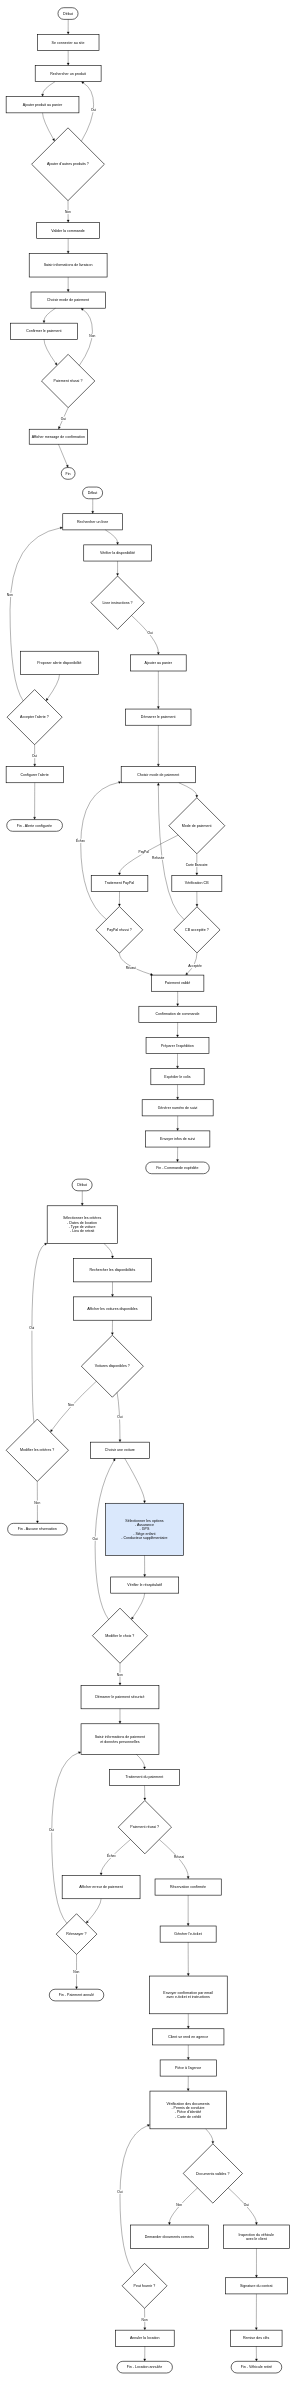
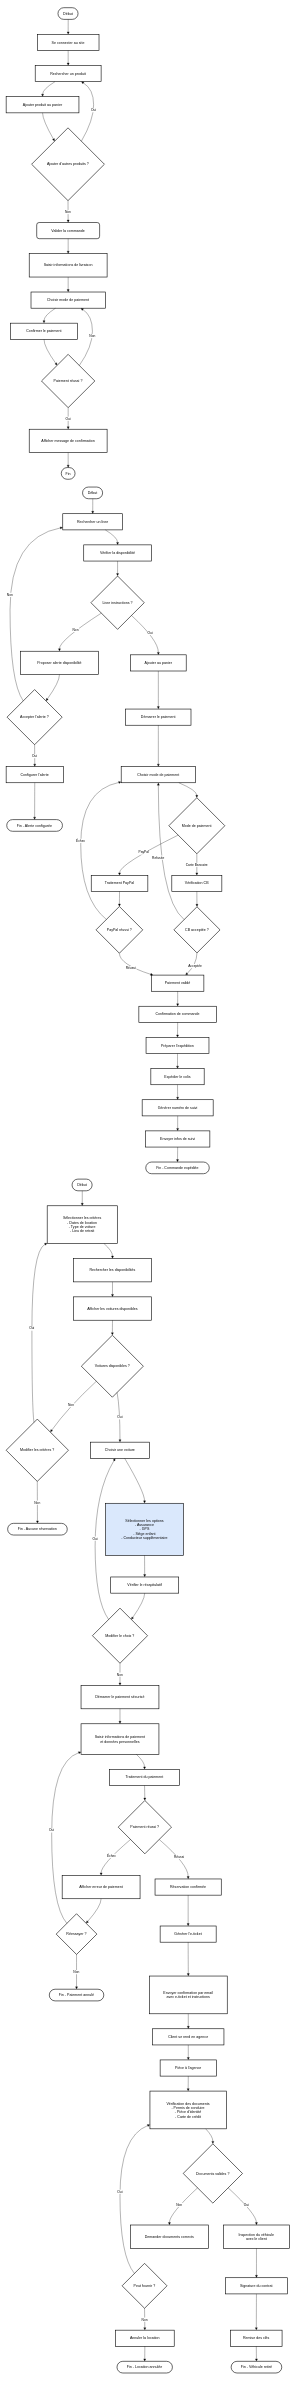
node "Valider la commande": shape rectangle -> rounded rectangle
node "Afficher message de confirmation": size 59x15 -> 78x23
edge "Livre instructions ?" -> "Proposer alerte disponibilité": added, label "Non"
